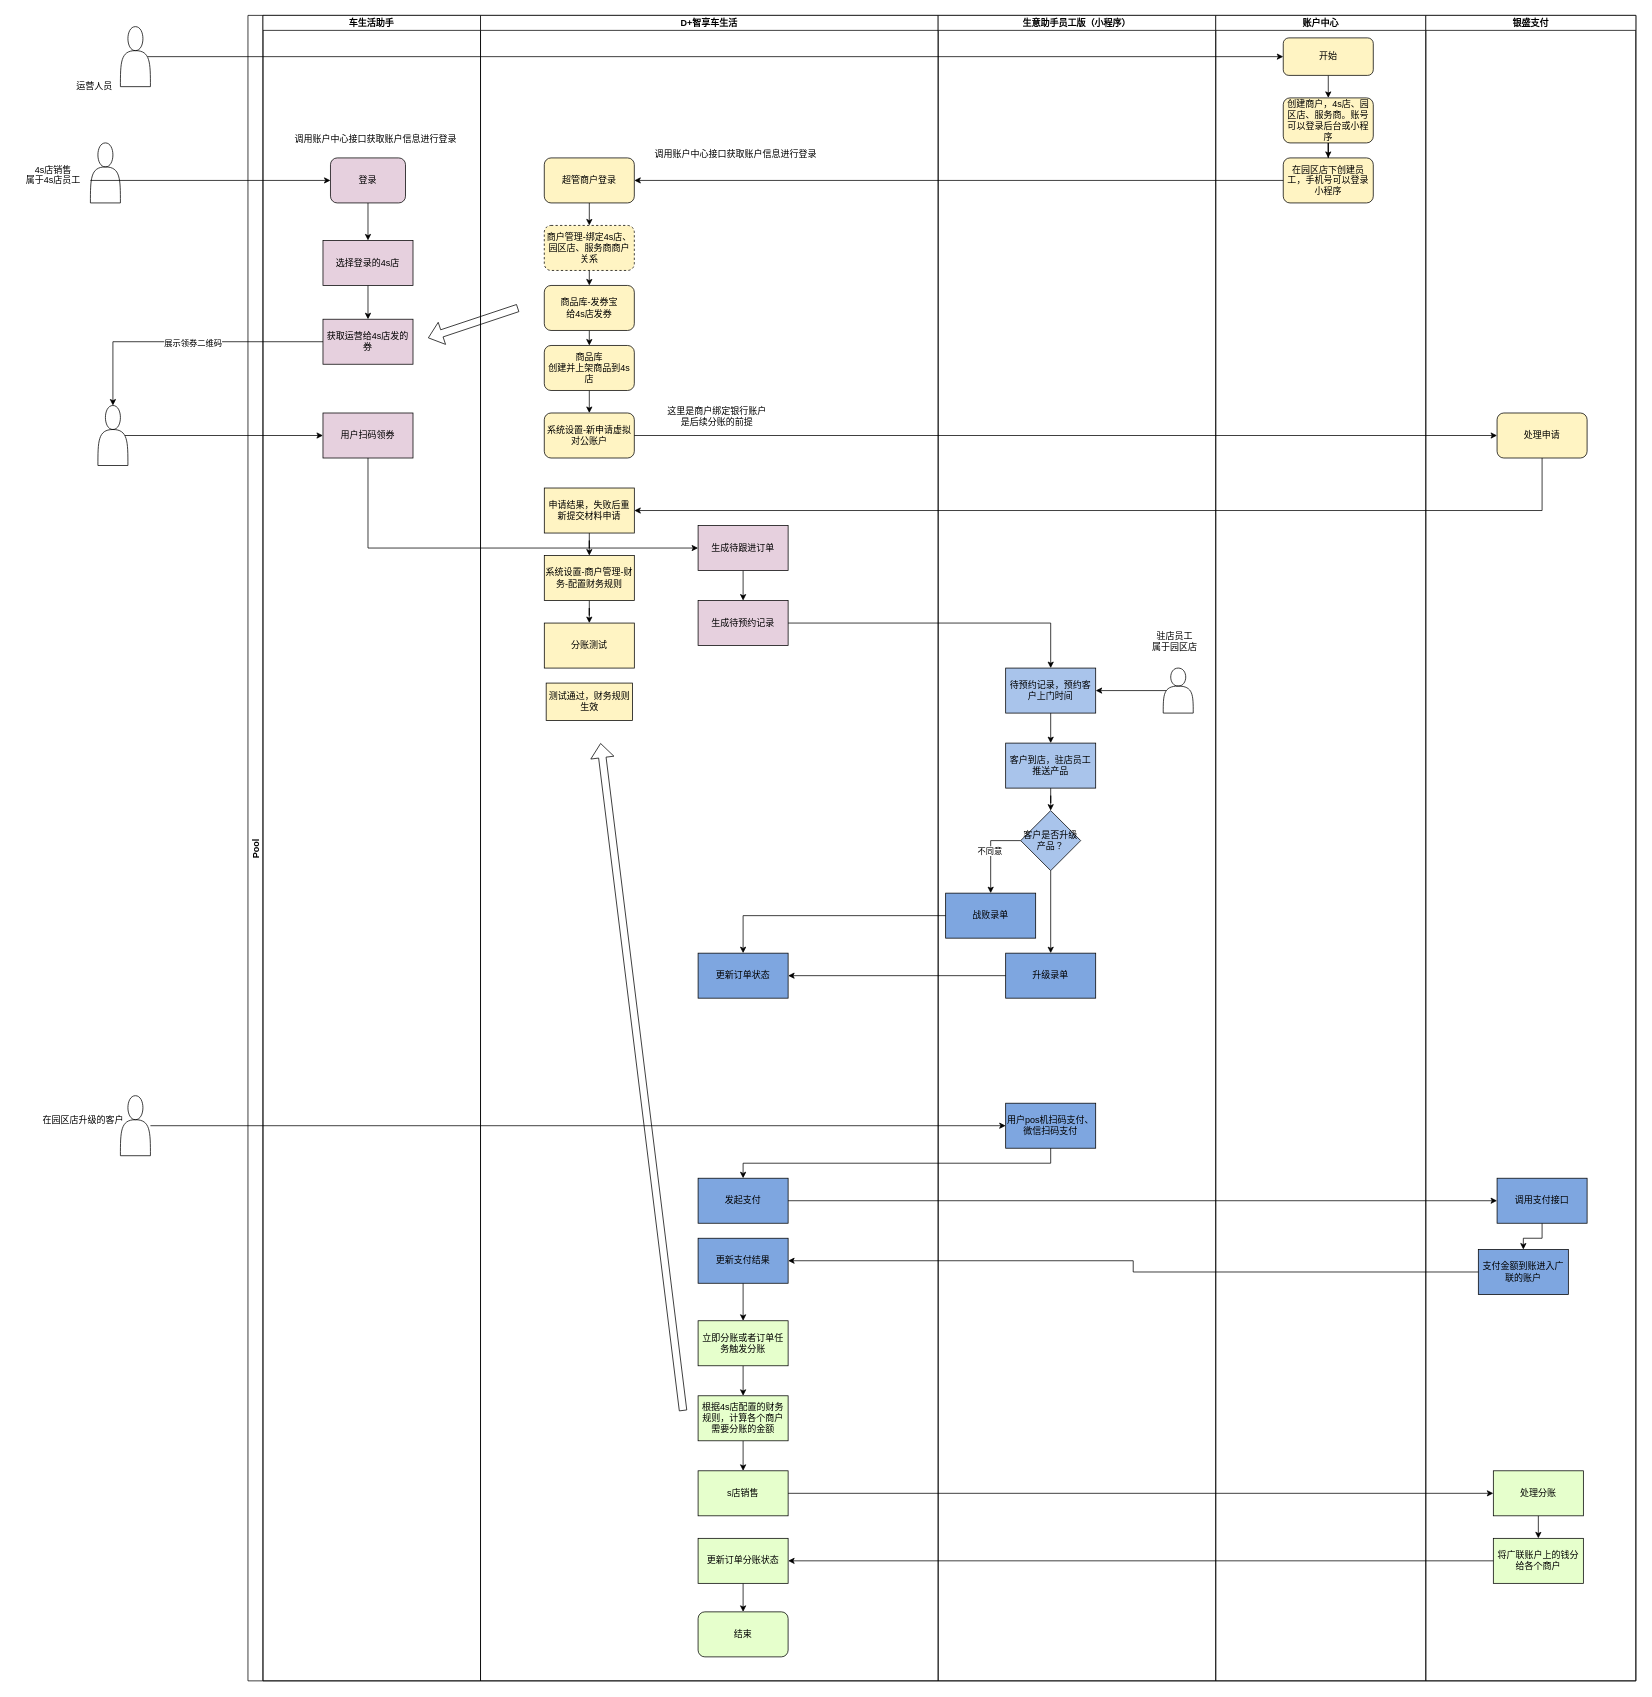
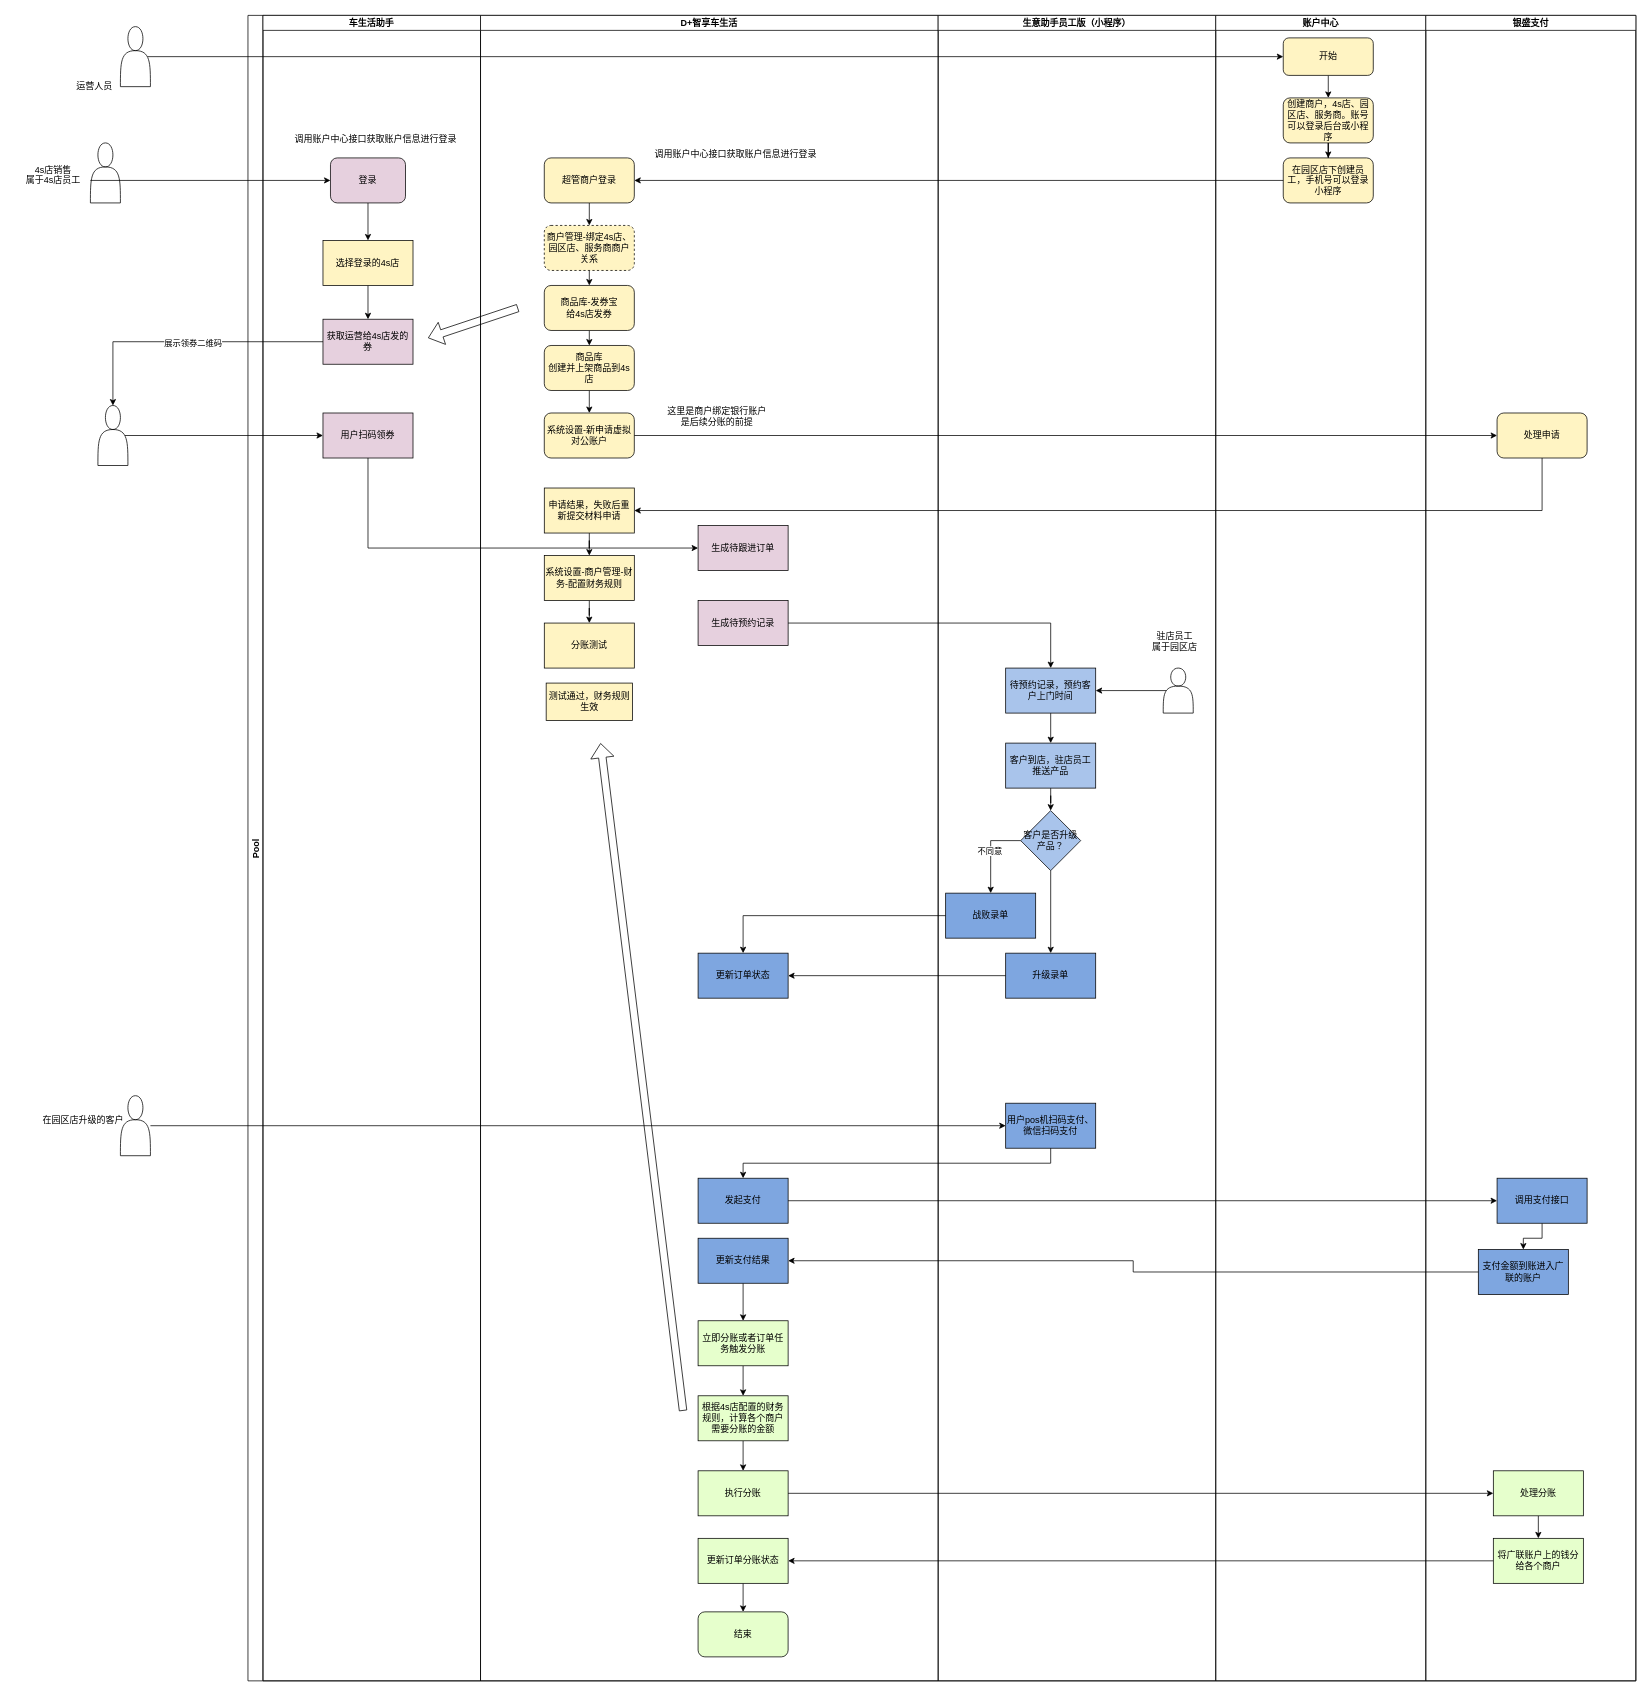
node "选择登录的4s店": fillcolor #e6d0de -> #fff4c3
edge "生成待跟进订单" -> "生成待预约记录": removed
node "s店销售": label "s店销售" -> "执行分账"
